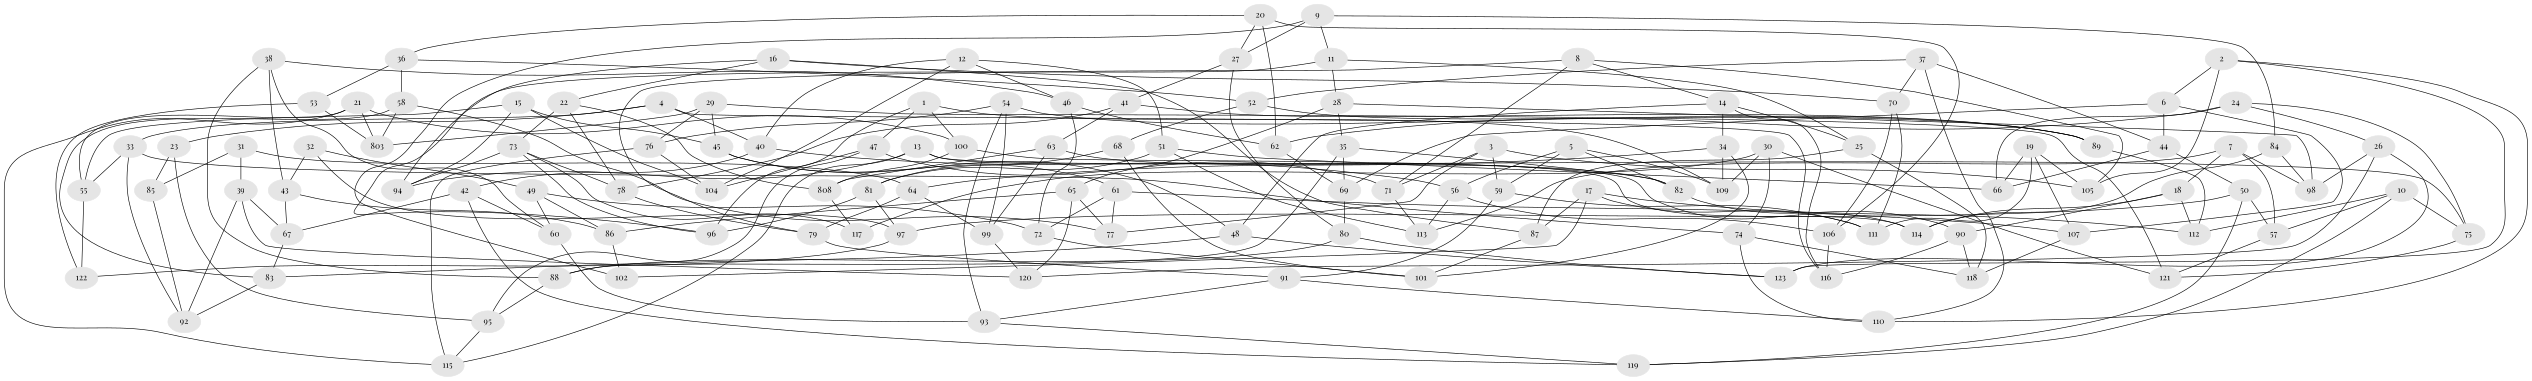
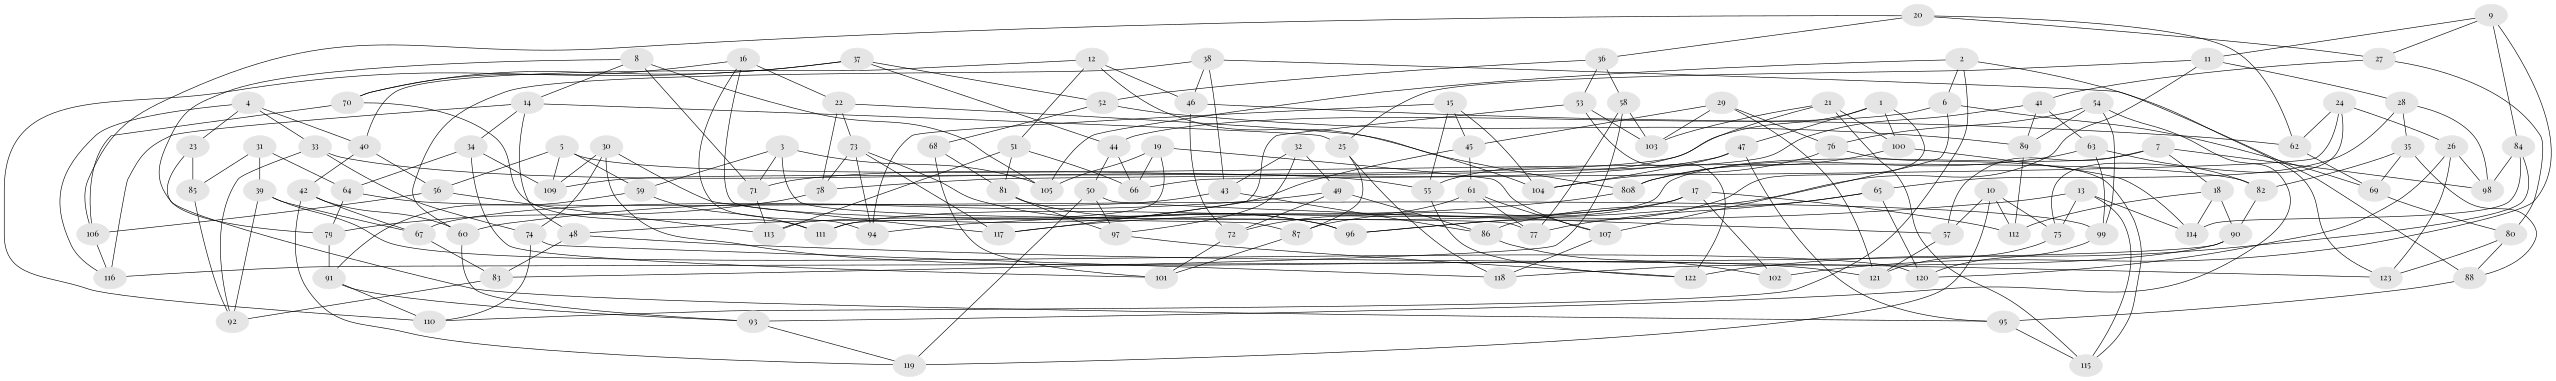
edge "53" -- "117": added
node "803": label "803" -> "103"
edge "84" -- "122": added
